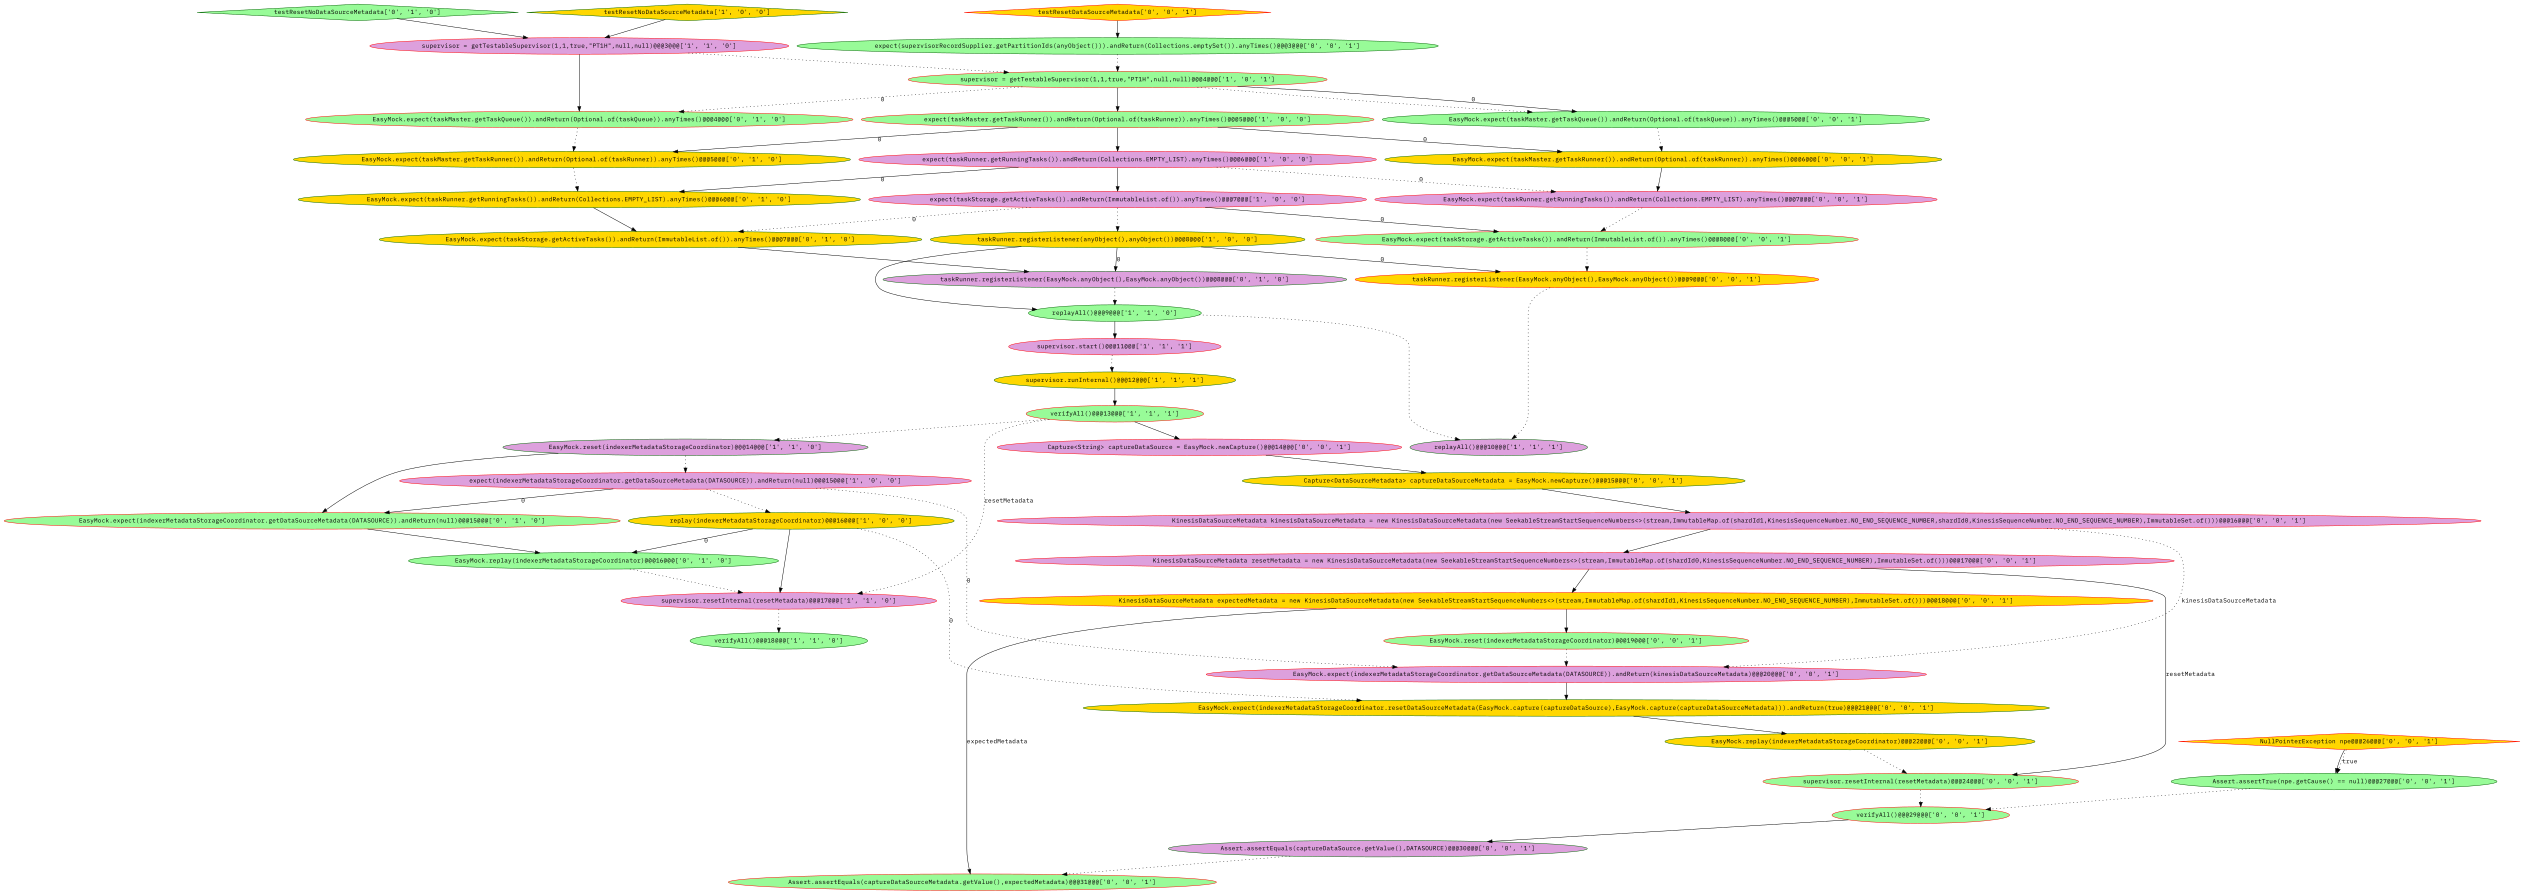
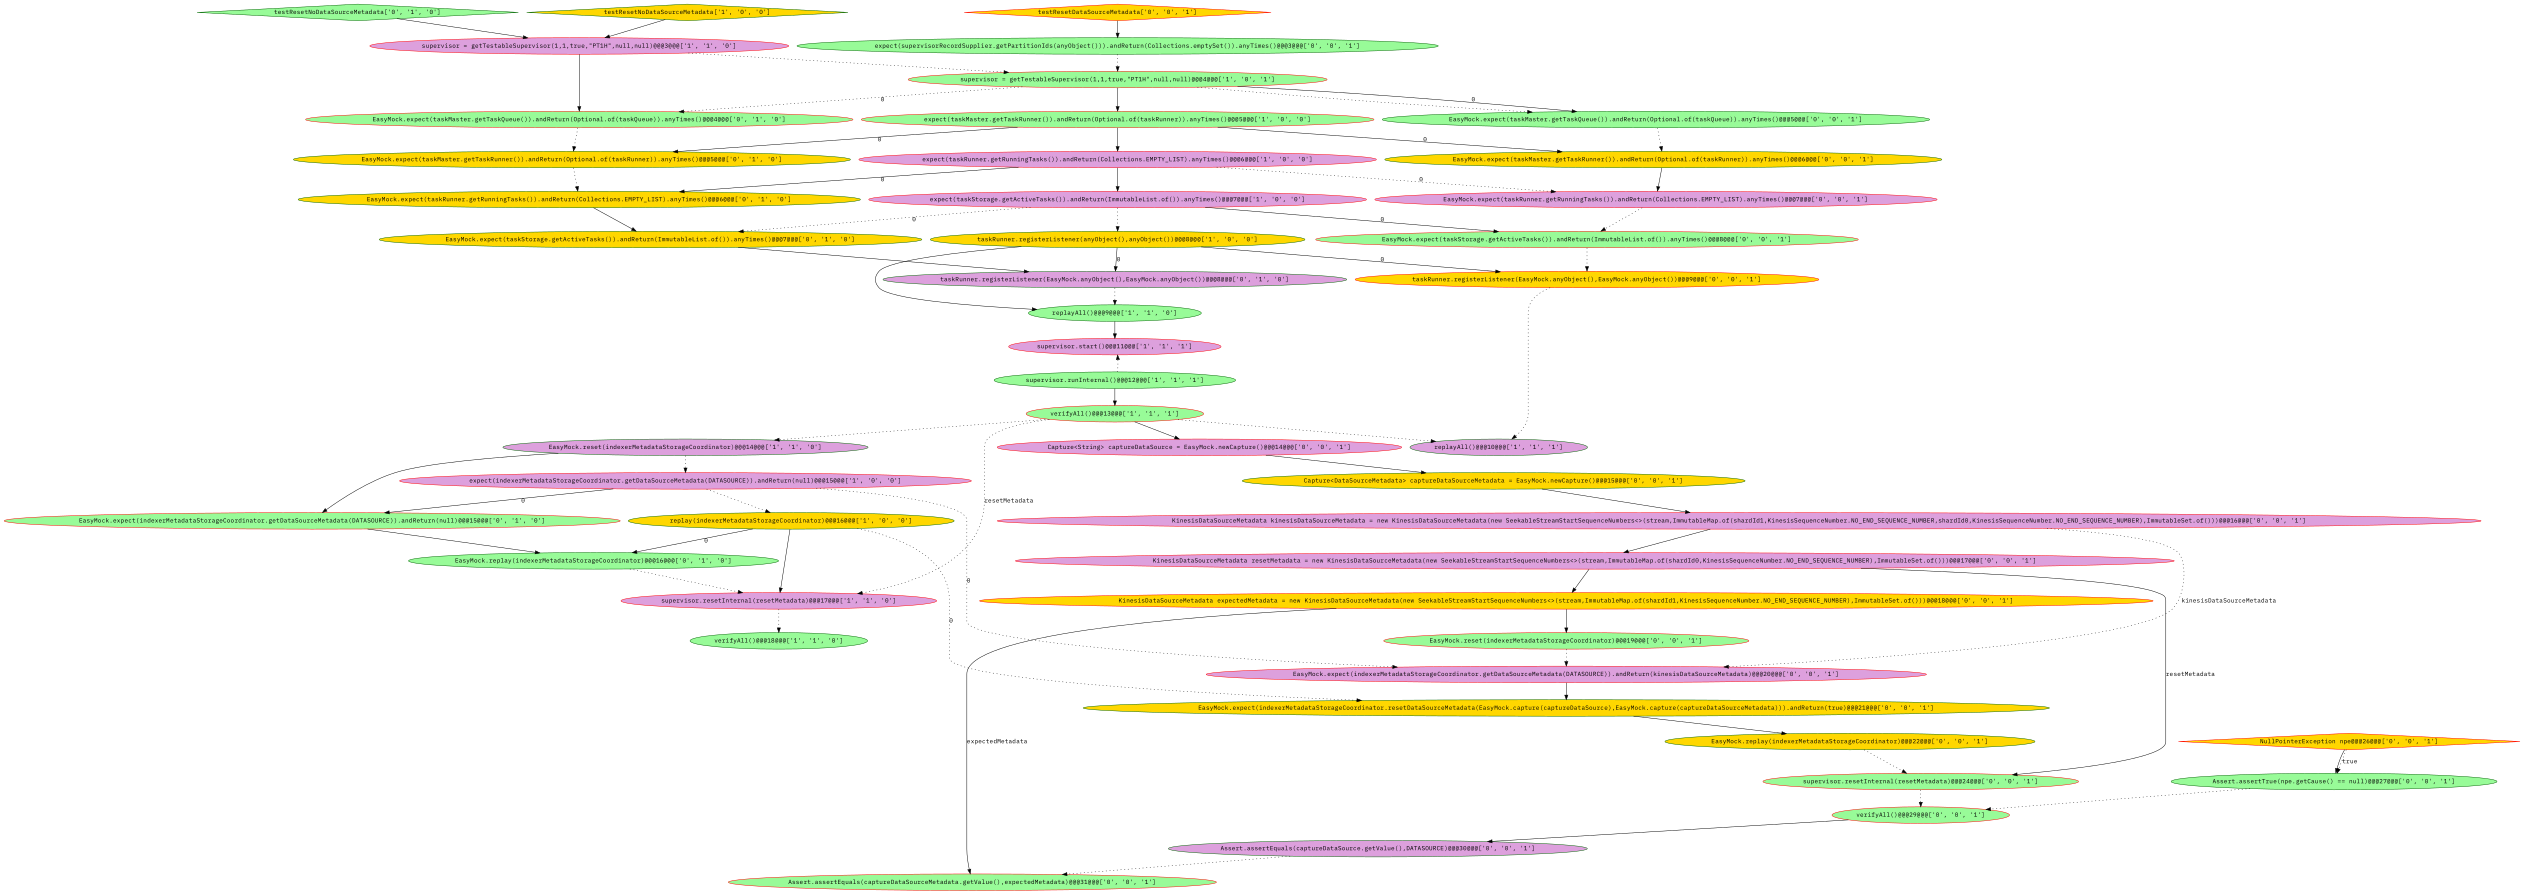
edge "replayAll()@@@9@@@['1', '1', '0']" -> "replayAll()@@@10@@@['1', '1', '1']": now "verifyAll()@@@13@@@['1', '1', '1']" -> "replayAll()@@@10@@@['1', '1', '1']"
edge "supervisor.start()@@@11@@@['1', '1', '1']" -> "supervisor.runInternal()@@@12@@@['1', '1', '1']": reversed
node "supervisor.runInternal()@@@12@@@['1', '1', '1']": fillcolor gold -> palegreen
